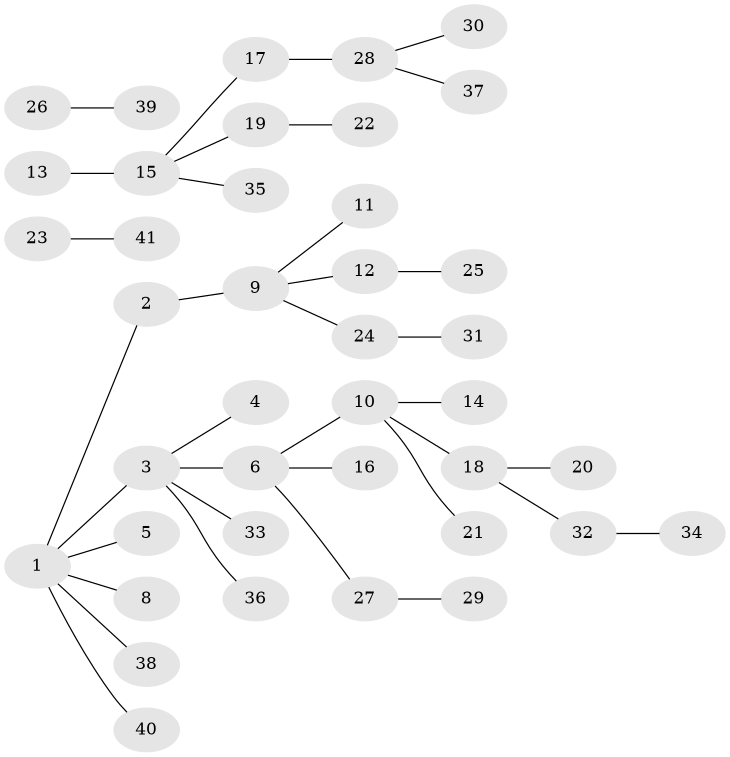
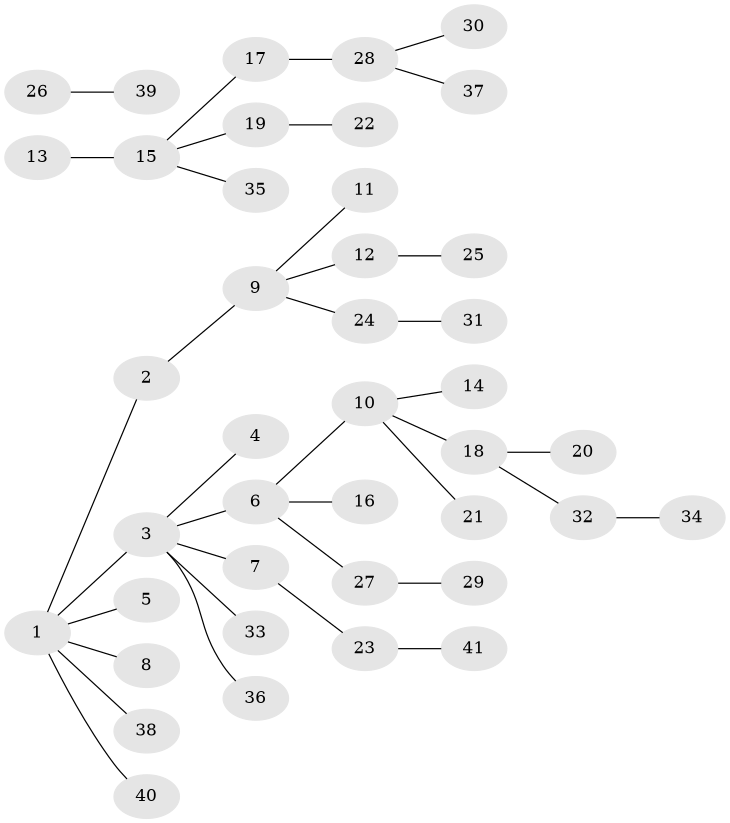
node "7": added
